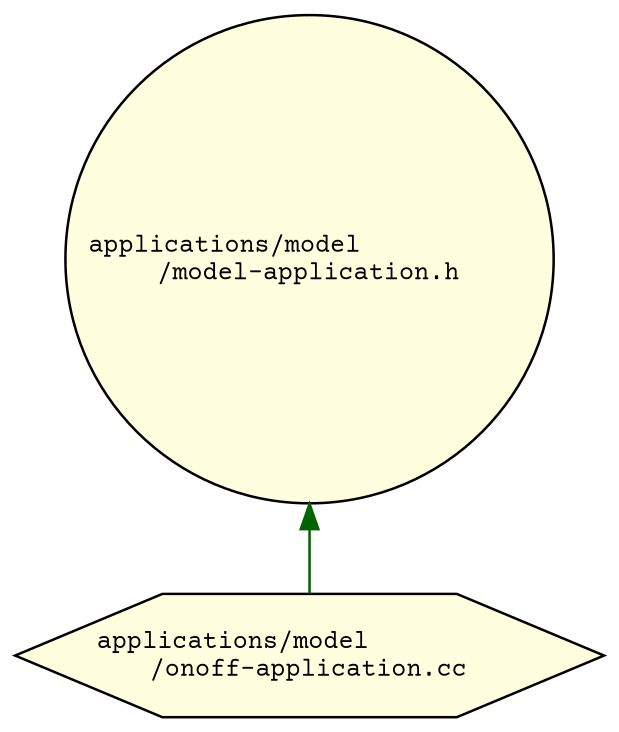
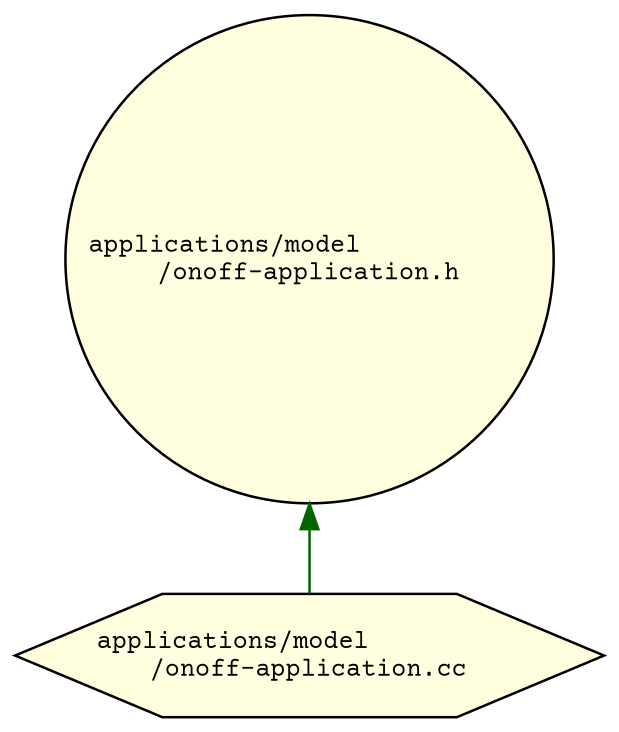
node "applications/model /model-application.h": label "applications/model /model-application.h" -> "applications/model /onoff-application.h"
